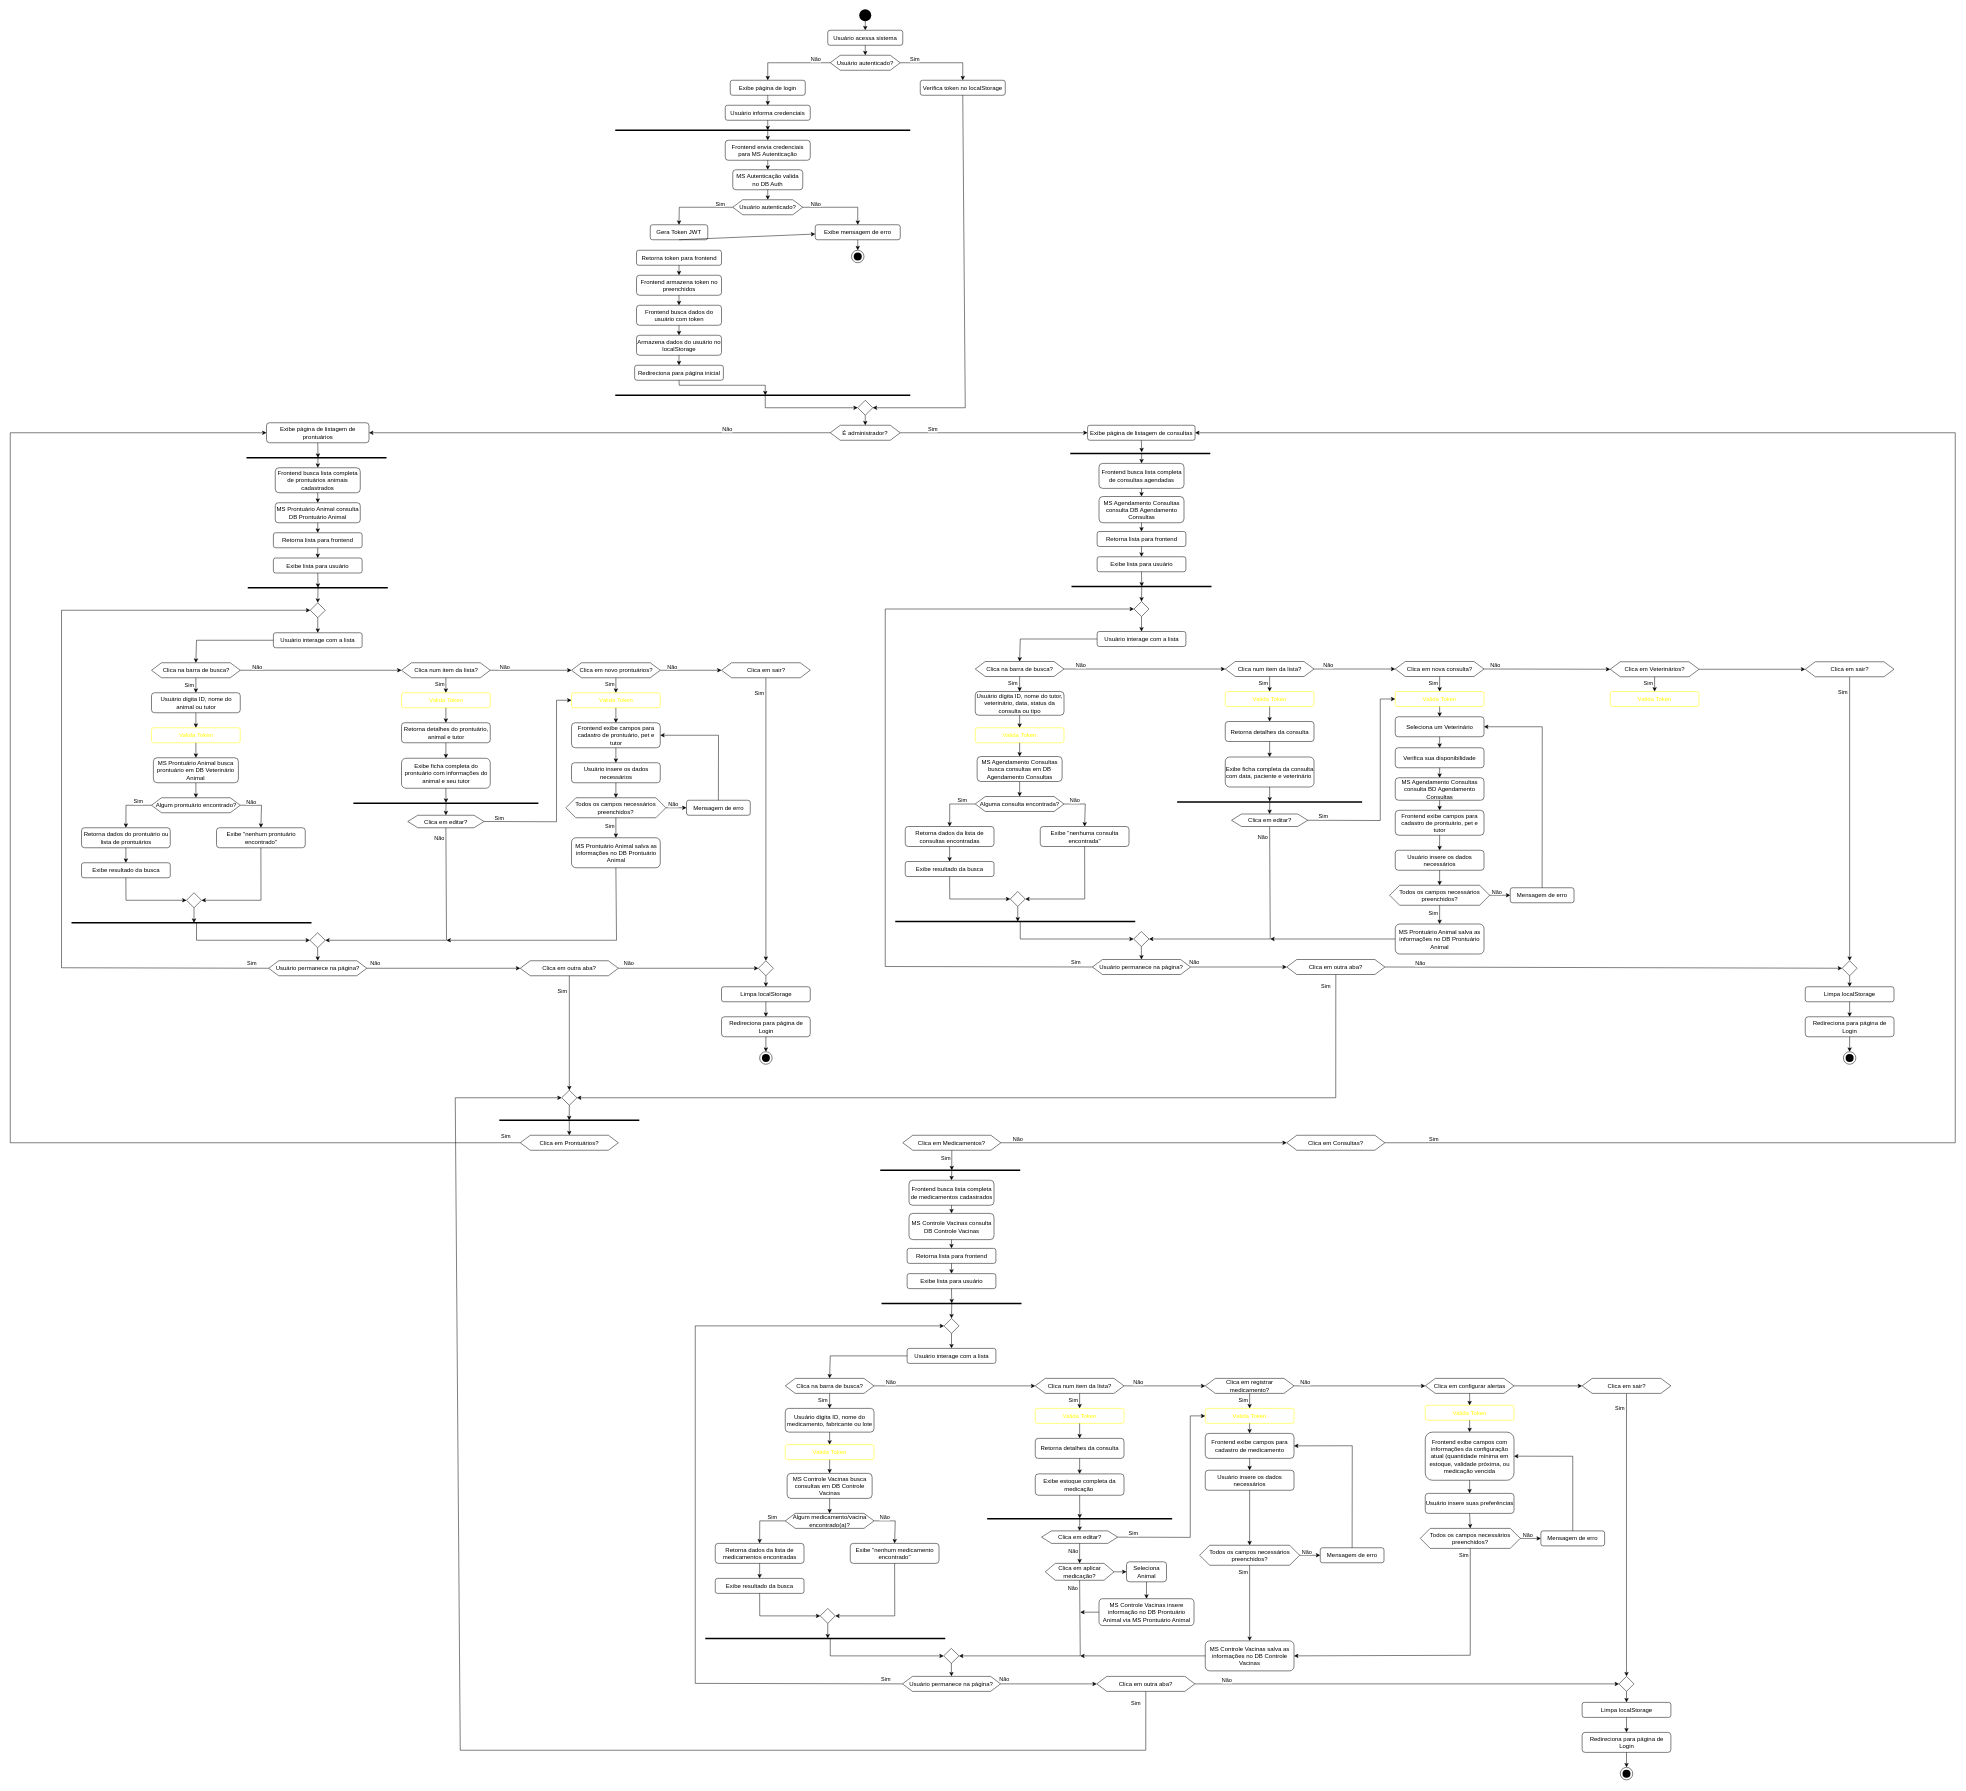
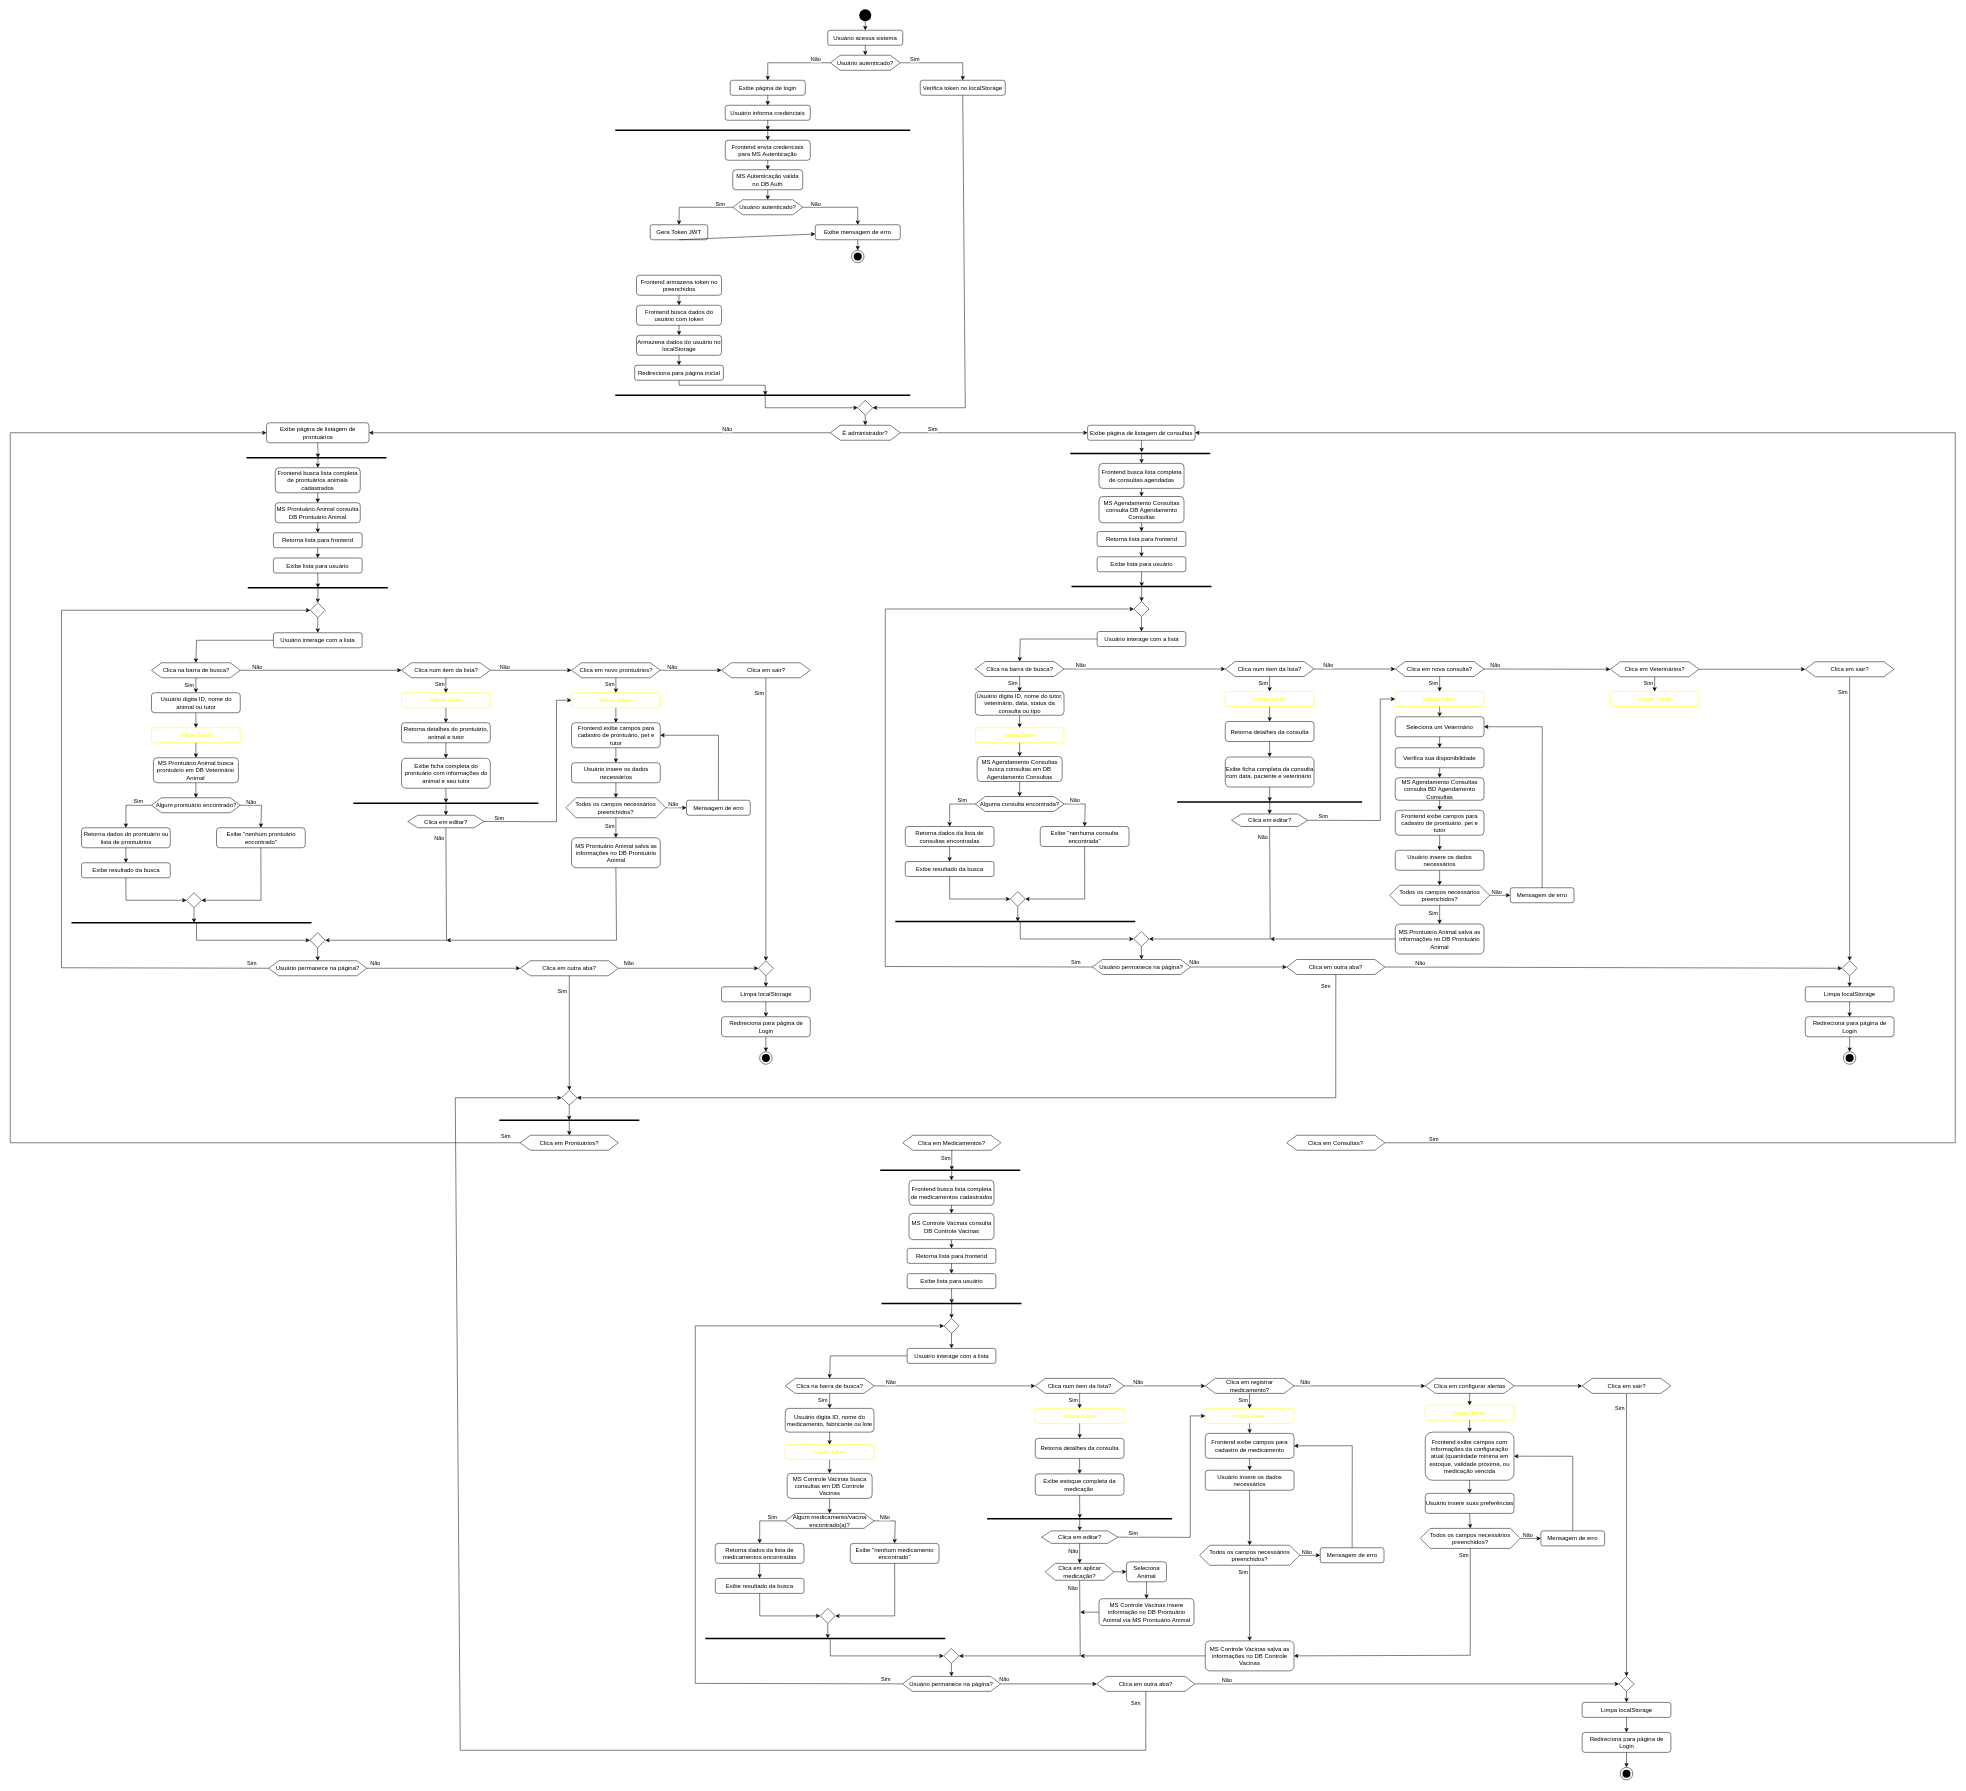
node "Retorna token para frontend": removed
edge "Retorna token para frontend" -> "Frontend armazena token no preenchidos": removed
edge "Clica em Medicamentos?" -> "Clica em Consultas?": removed, label "Não"
